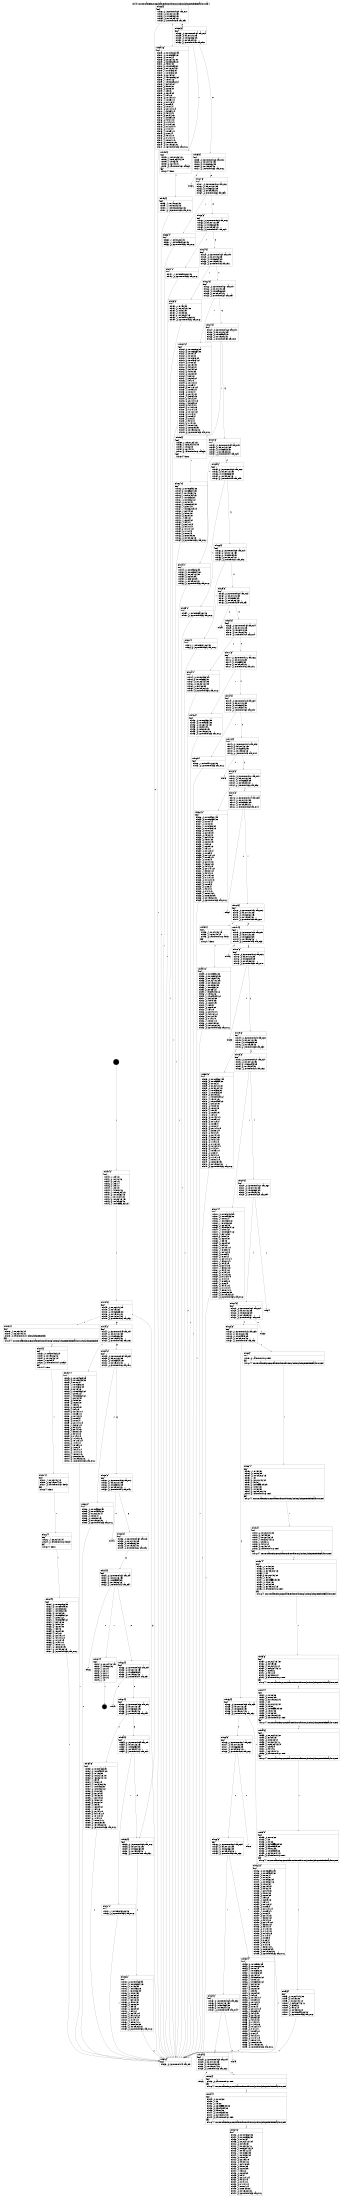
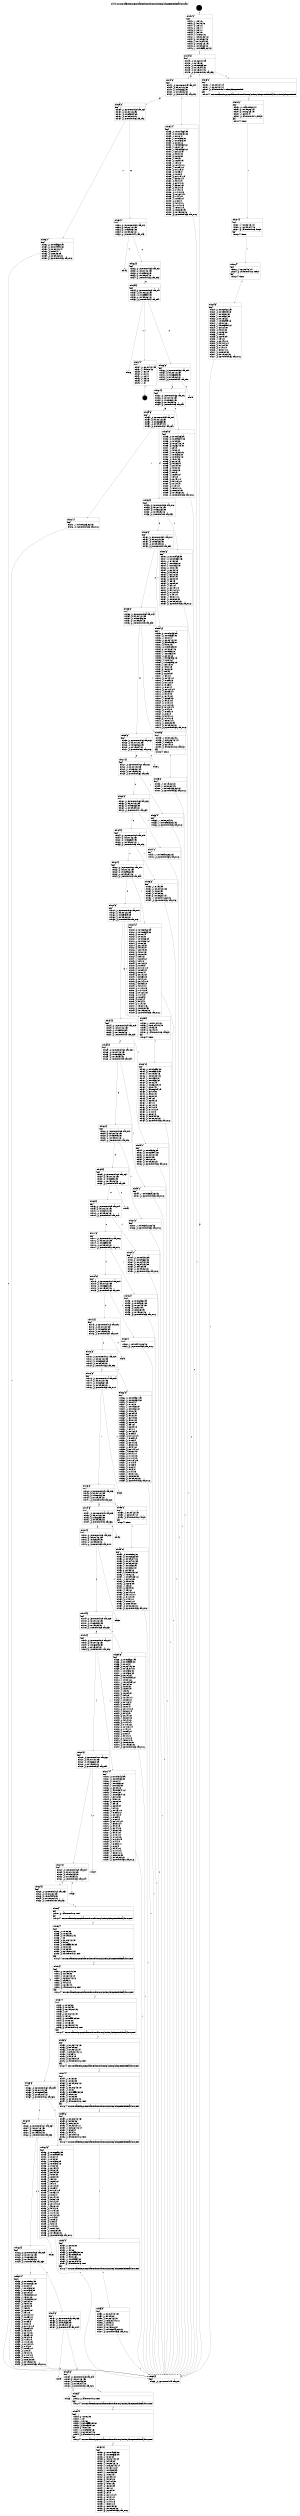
edge "0x4015cc [25]" -> "0x4015b3 [25]": reversed
